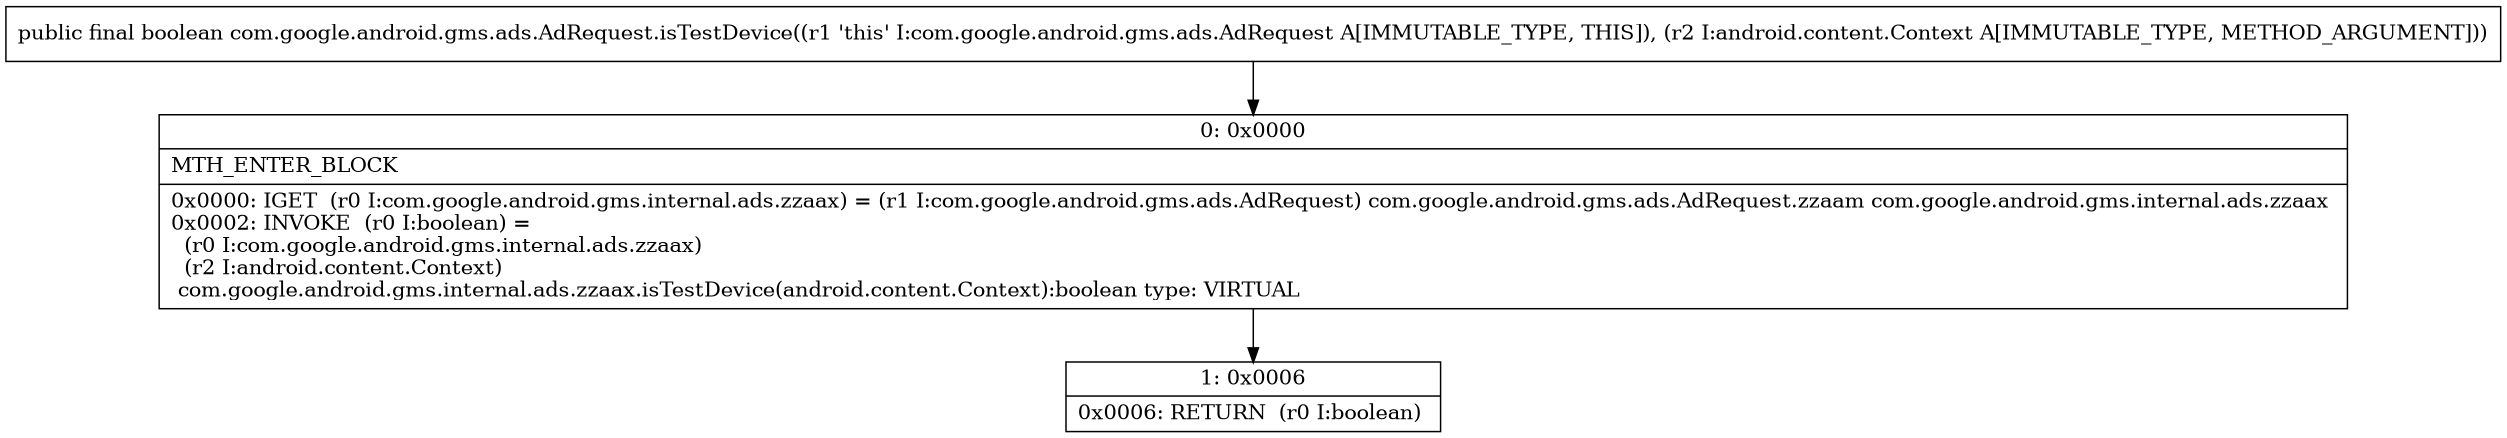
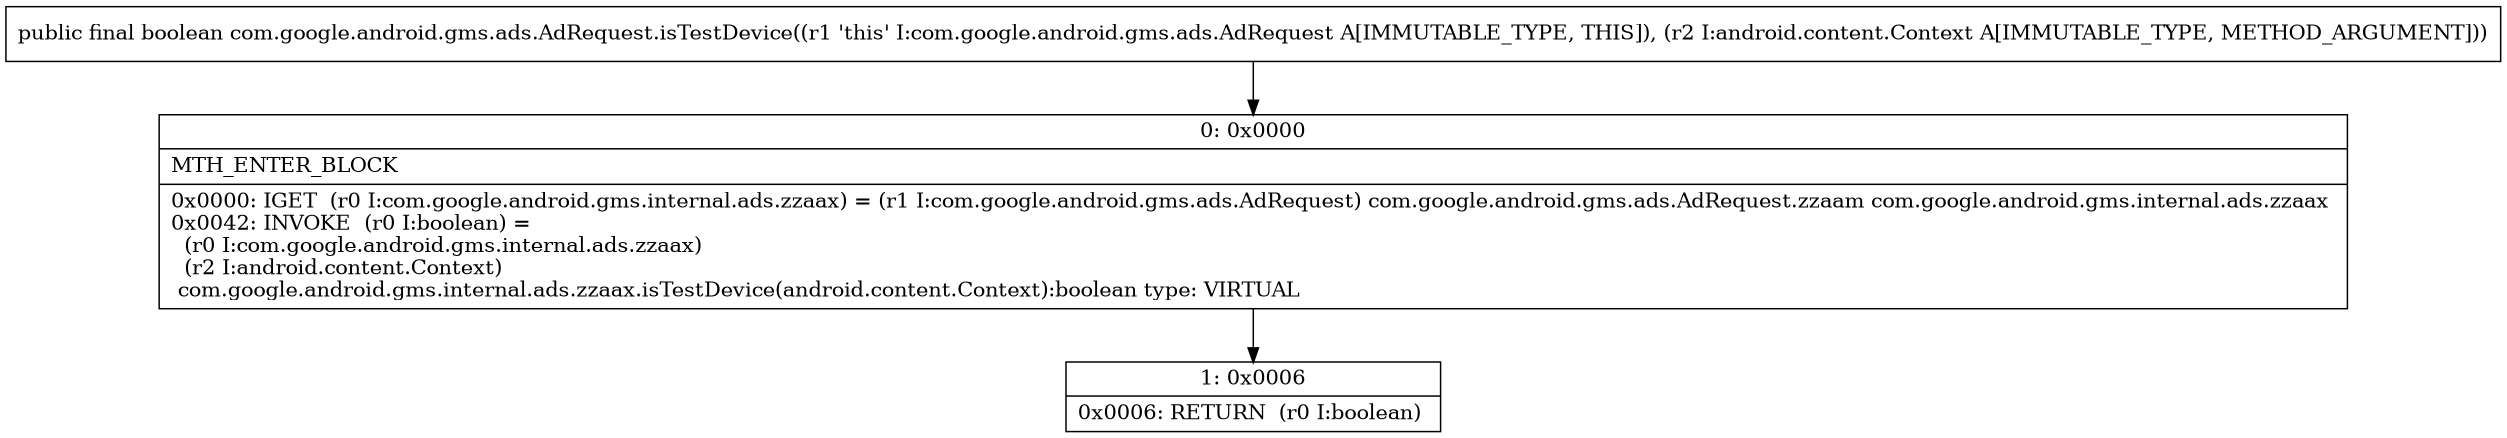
node "0: 0x0000": text "0x0002: INVOKE  (r0 I:boolean) =" -> "0x0042: INVOKE  (r0 I:boolean) ="
